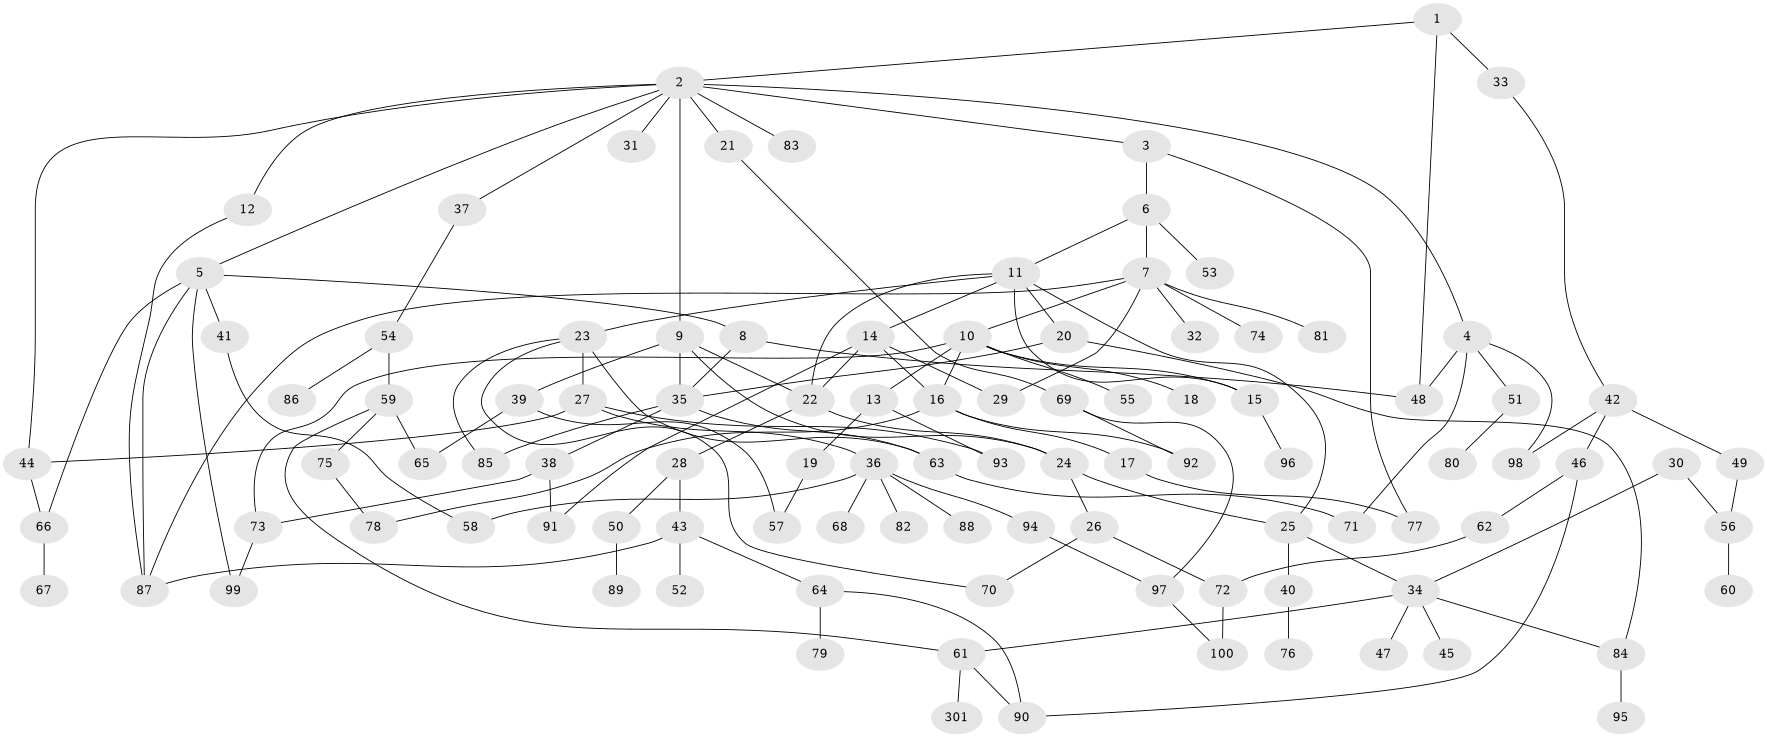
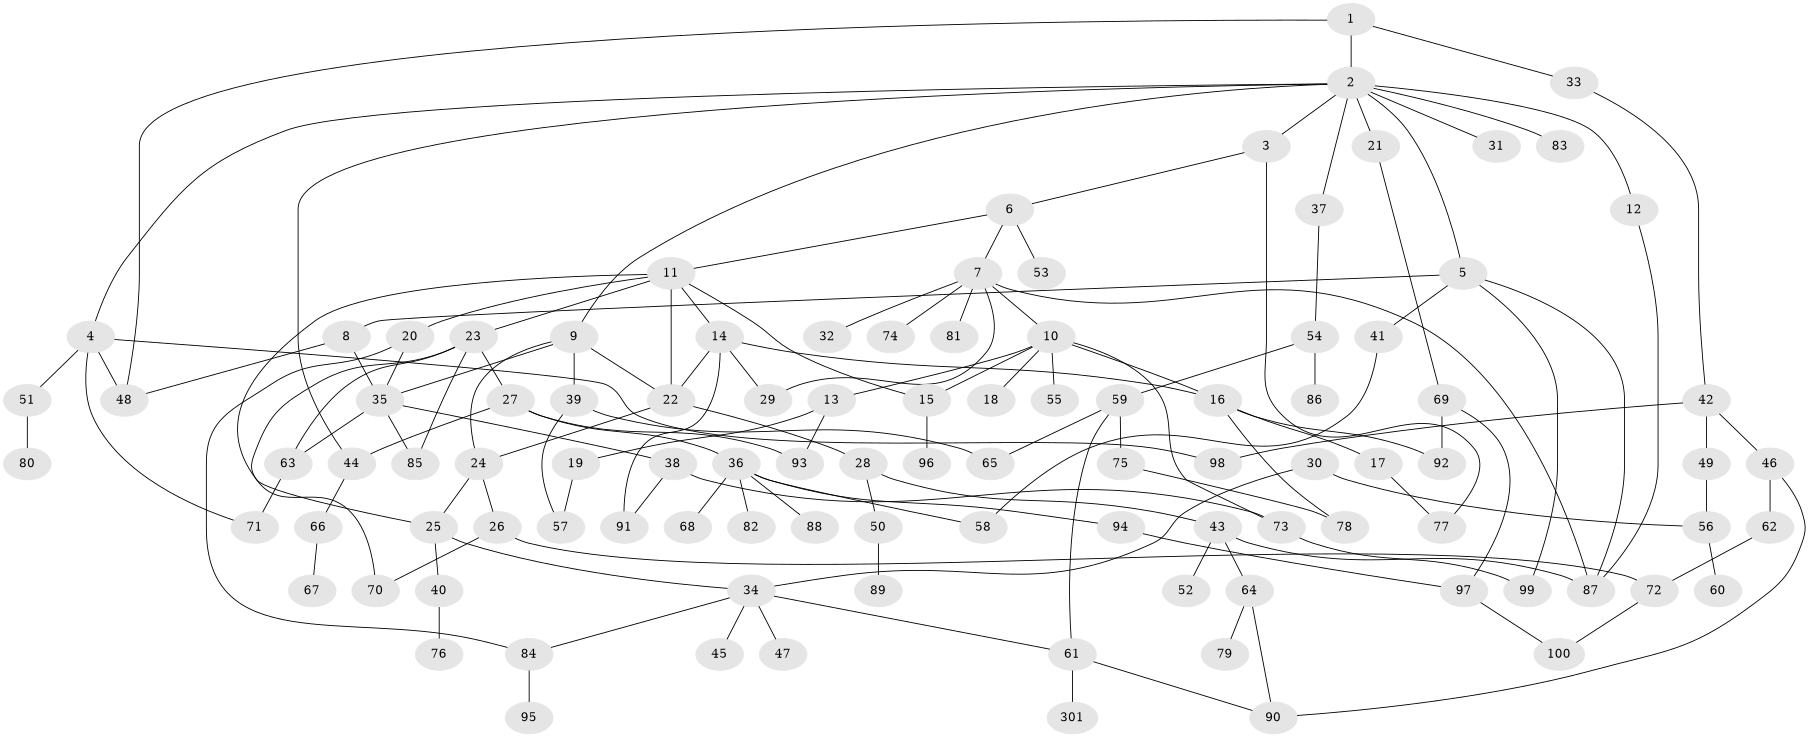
edge "5" -- "66": removed
